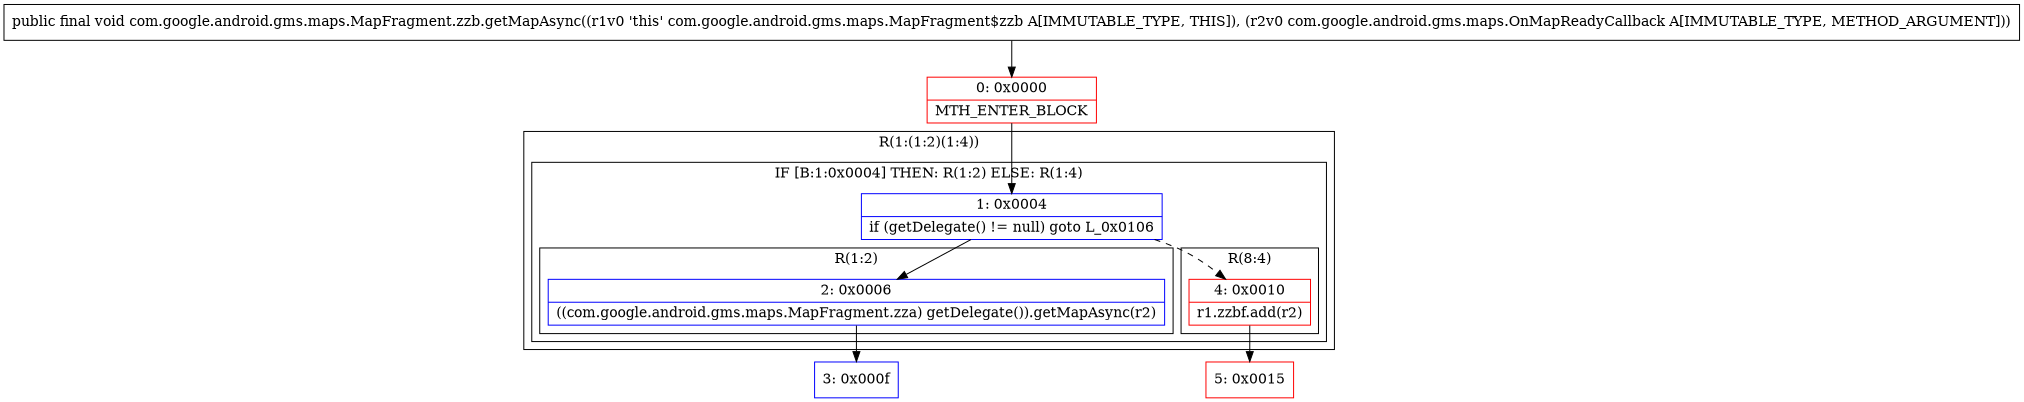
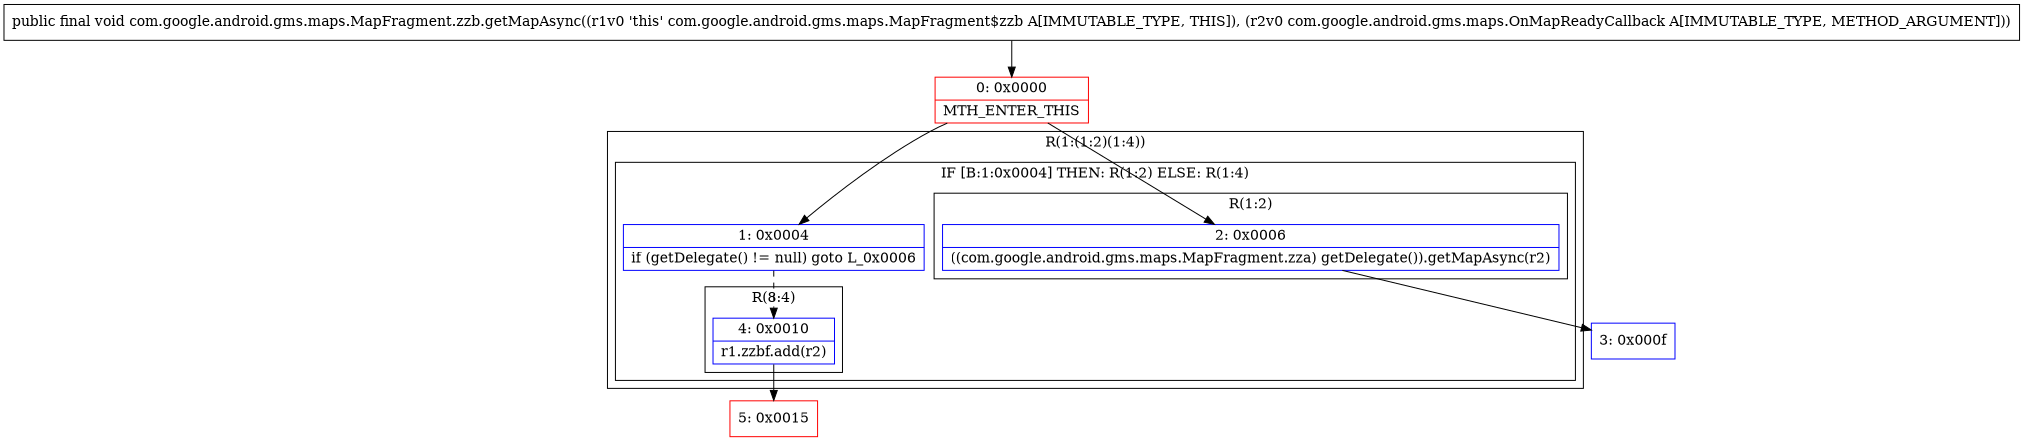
node "0: 0x0000": text "MTH_ENTER_BLOCK" -> "MTH_ENTER_THIS"
node "1: 0x0004": text "if (getDelegate() != null) goto L_0x0106" -> "if (getDelegate() != null) goto L_0x0006"
edge "1: 0x0004" -> "2: 0x0006": now "0: 0x0000" -> "2: 0x0006"
node "4: 0x0010": color red -> blue
